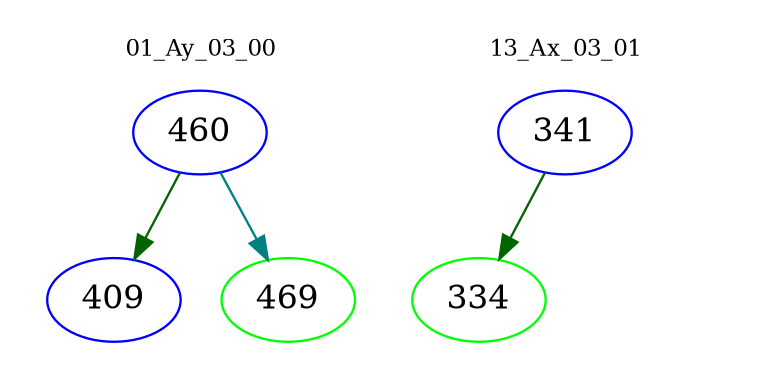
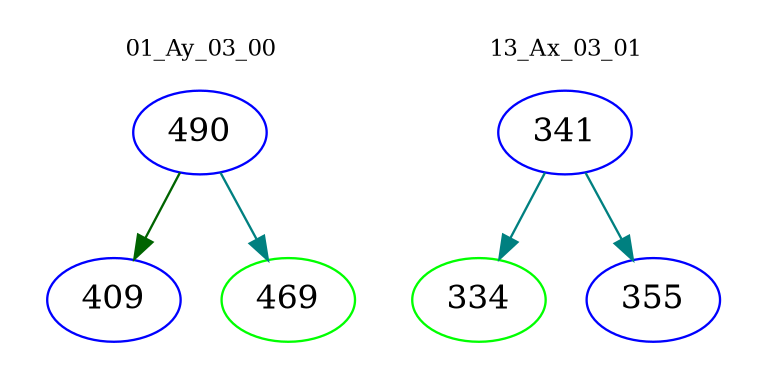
node "460": label "460" -> "490"
edge "341" -> "334": color darkgreen -> teal
node "355": added
